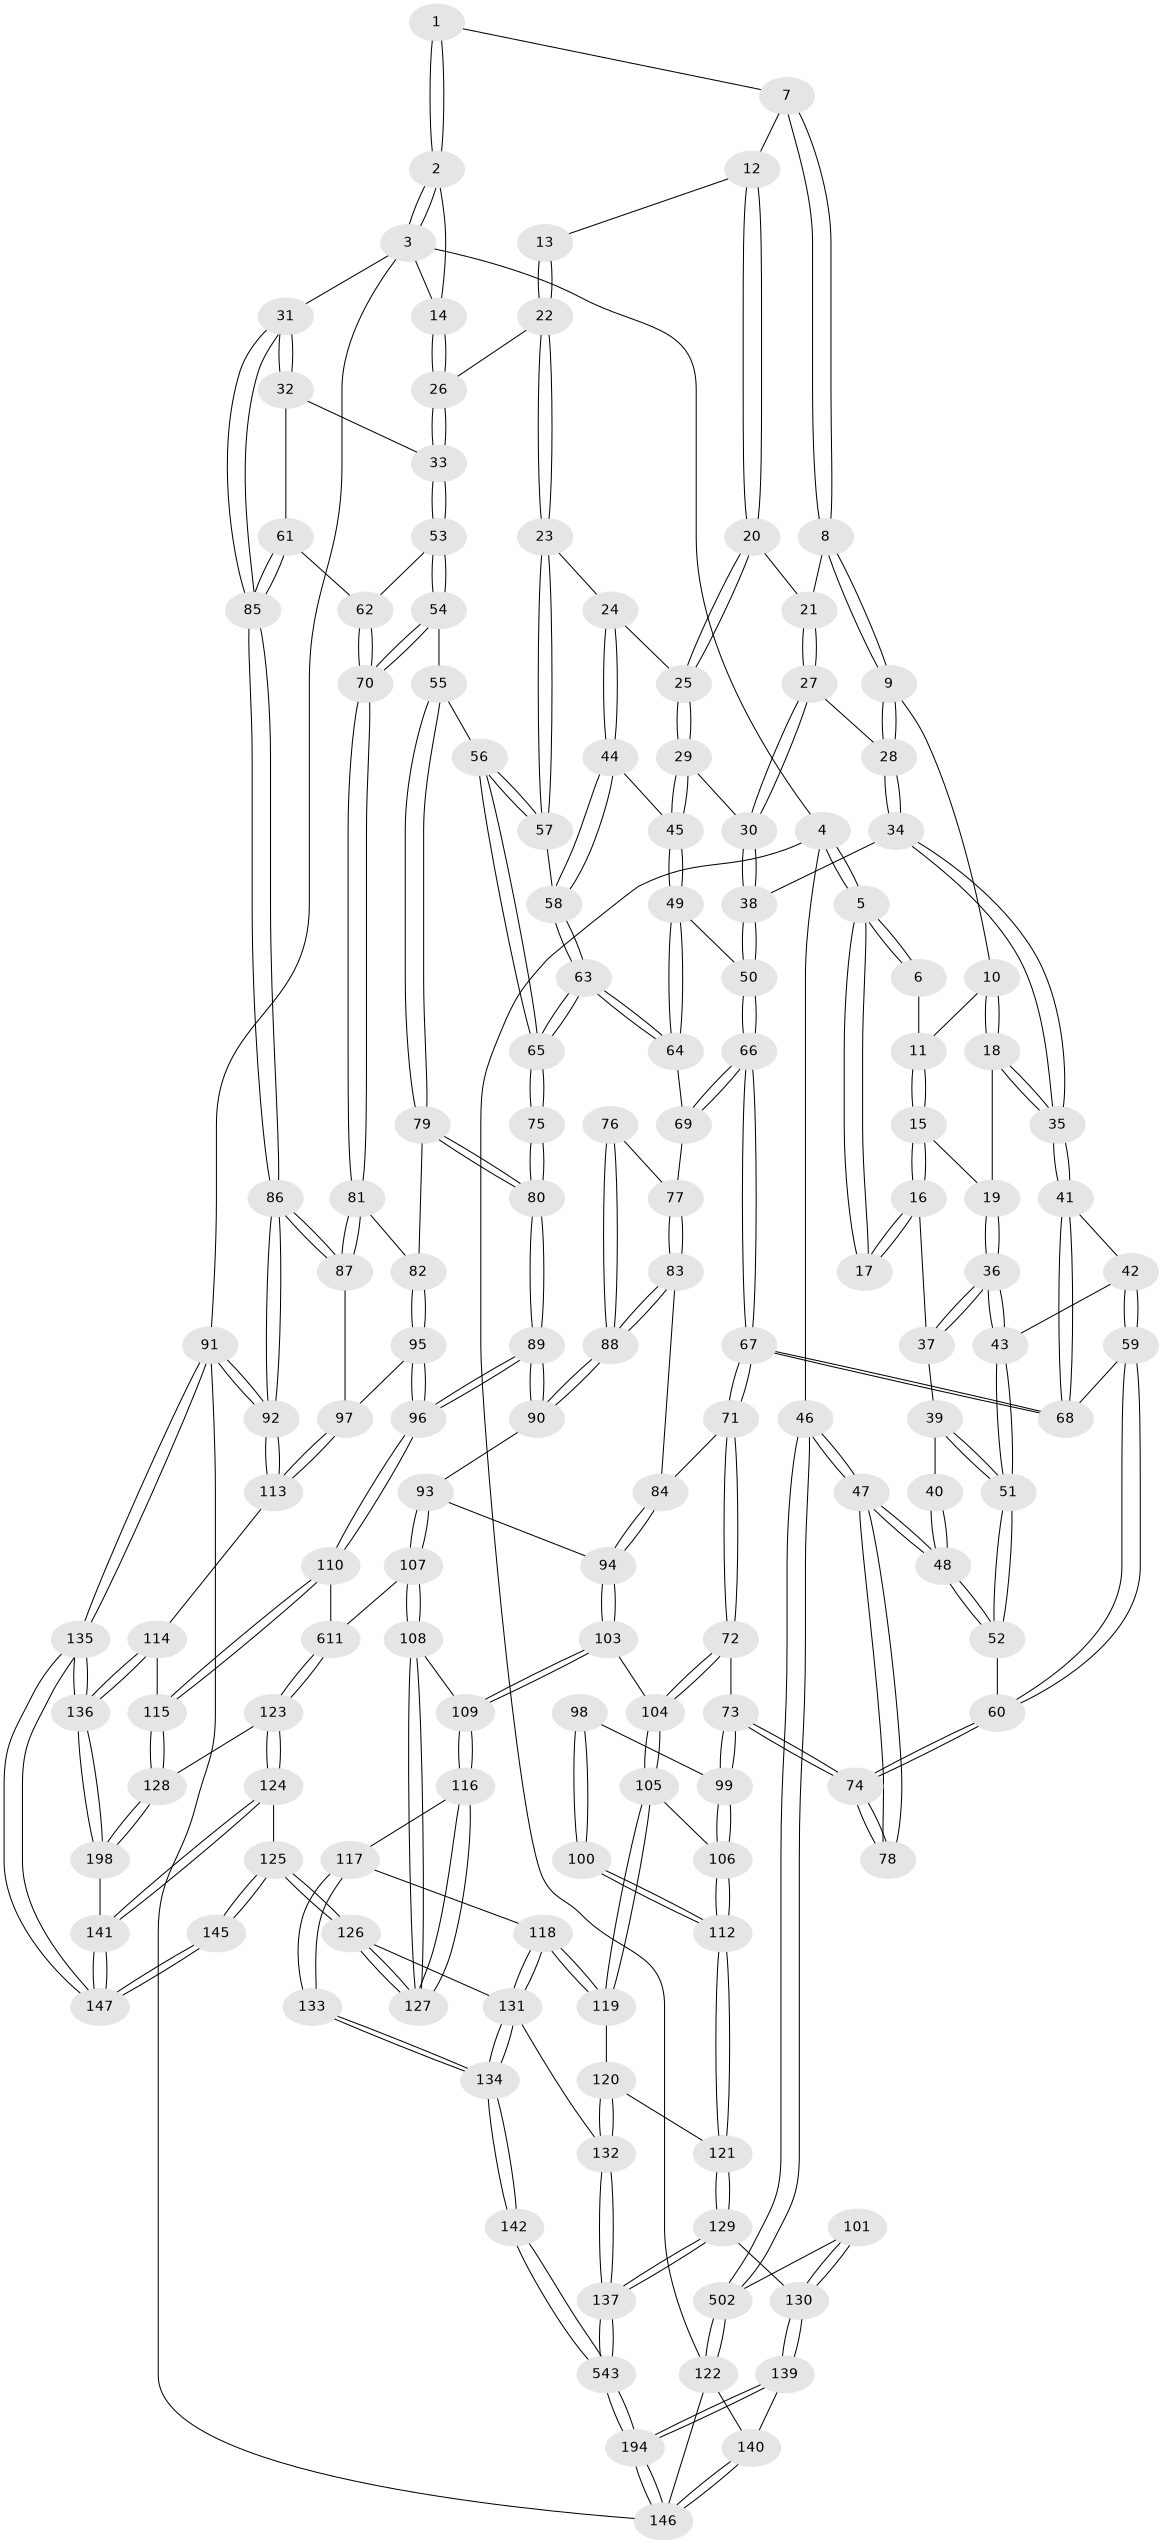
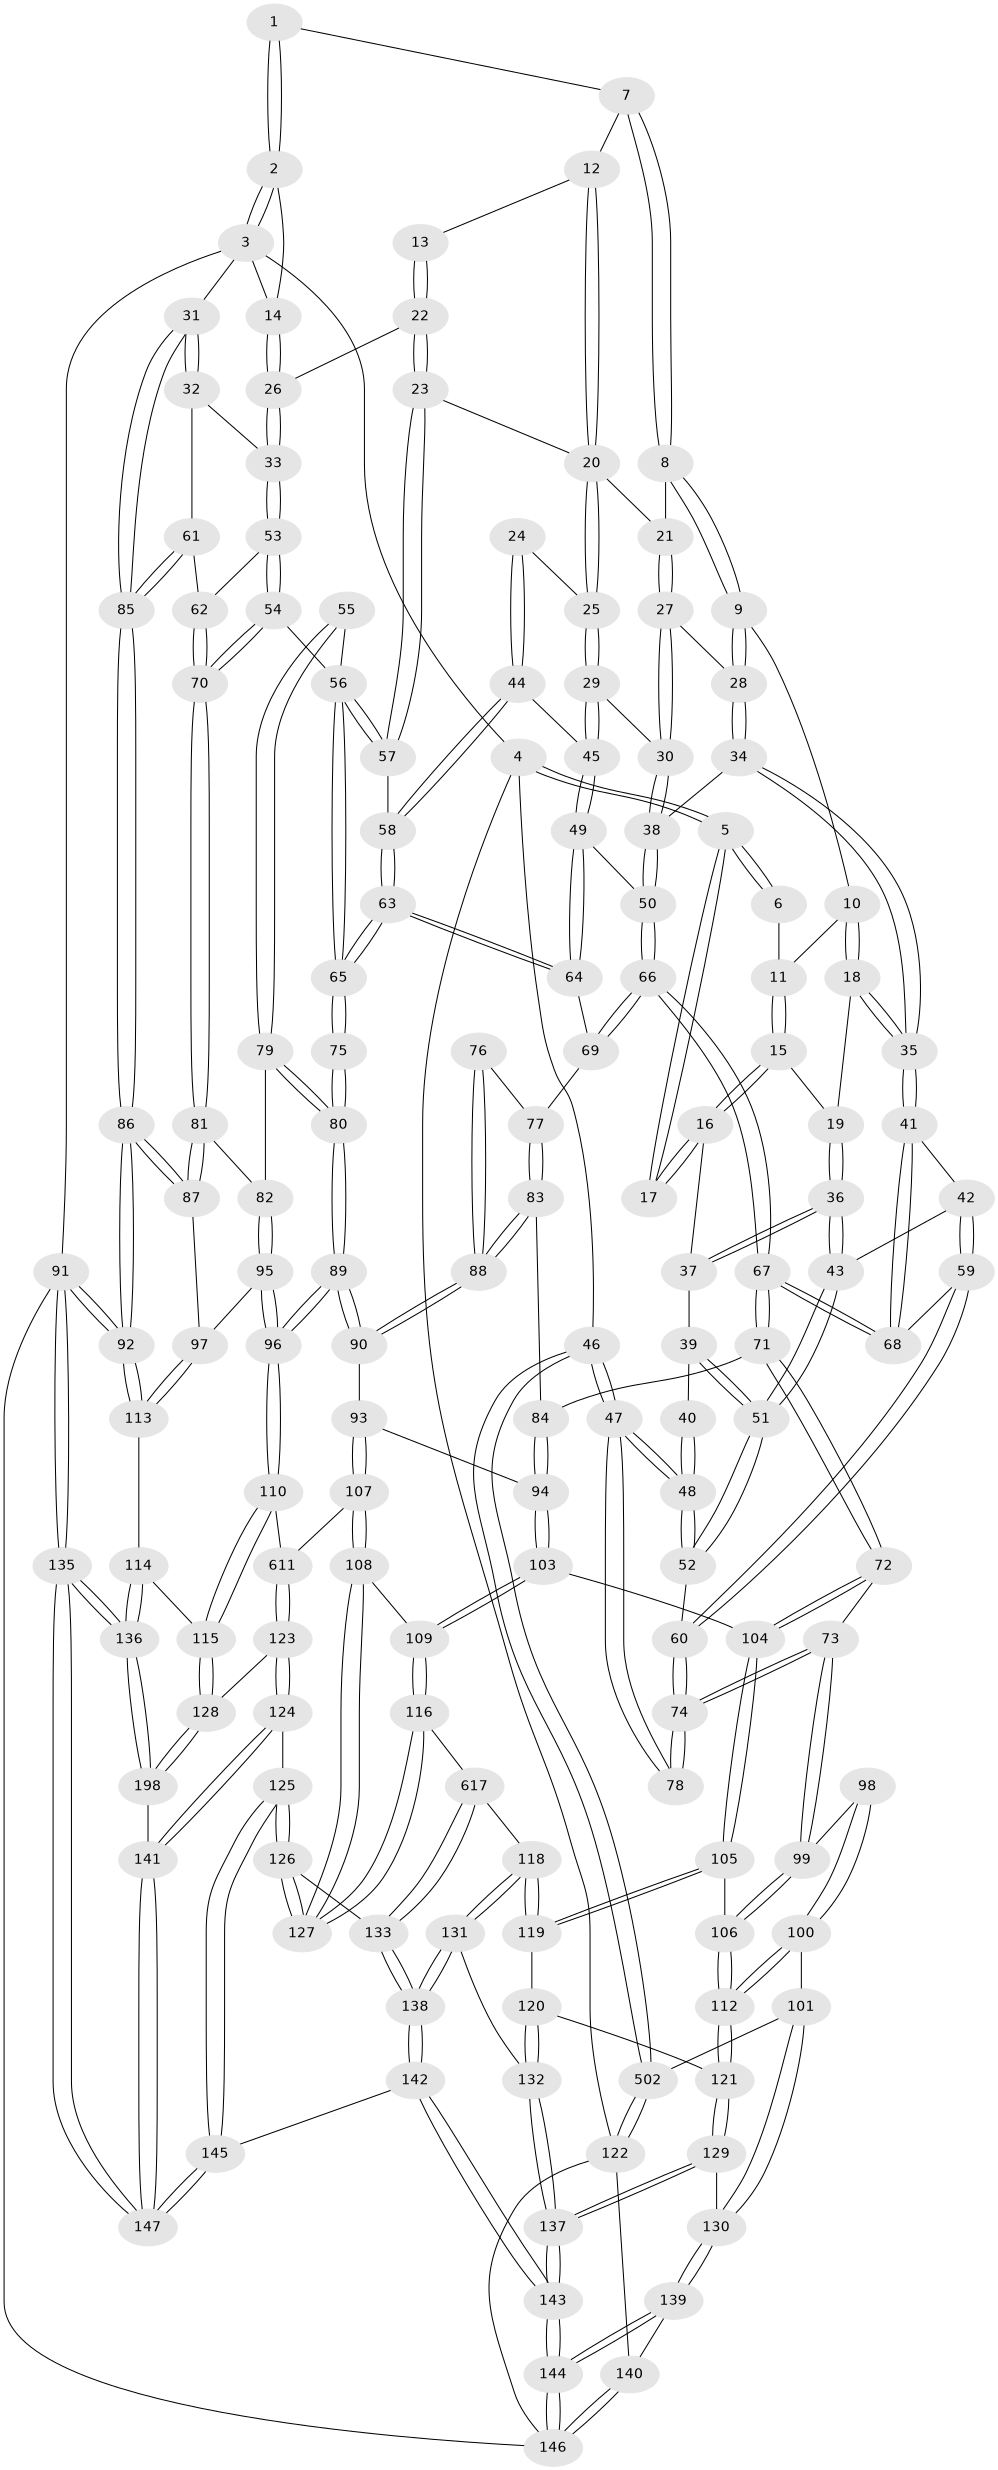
edge "23" -- "24": now "23" -- "20"
edge "54" -- "55": now "54" -- "56"
node "117": label "117" -> "617"
edge "100" -- "101": added
edge "126" -- "131": now "126" -- "133"
node "134": label "134" -> "138"
edge "142" -- "145": added
node "543": label "543" -> "143"
node "194": label "194" -> "144"
